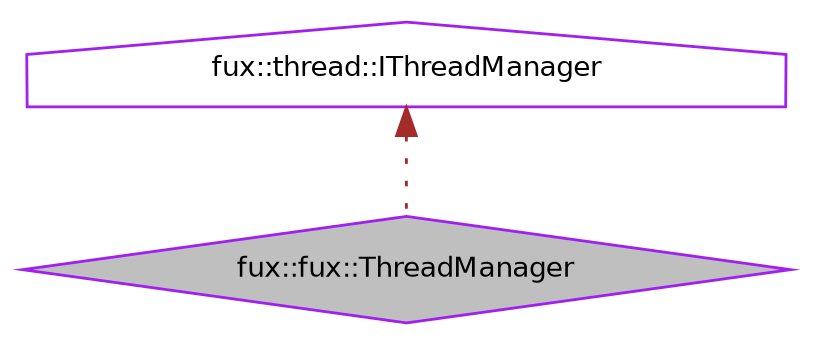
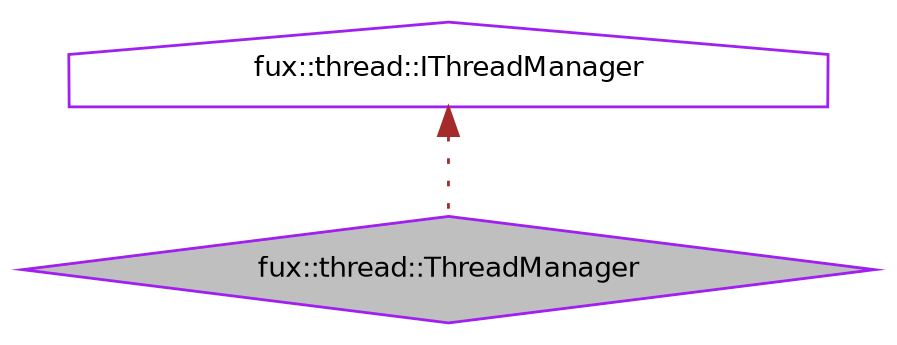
node "fux::fux::ThreadManager": label "fux::fux::ThreadManager" -> "fux::thread::ThreadManager"
